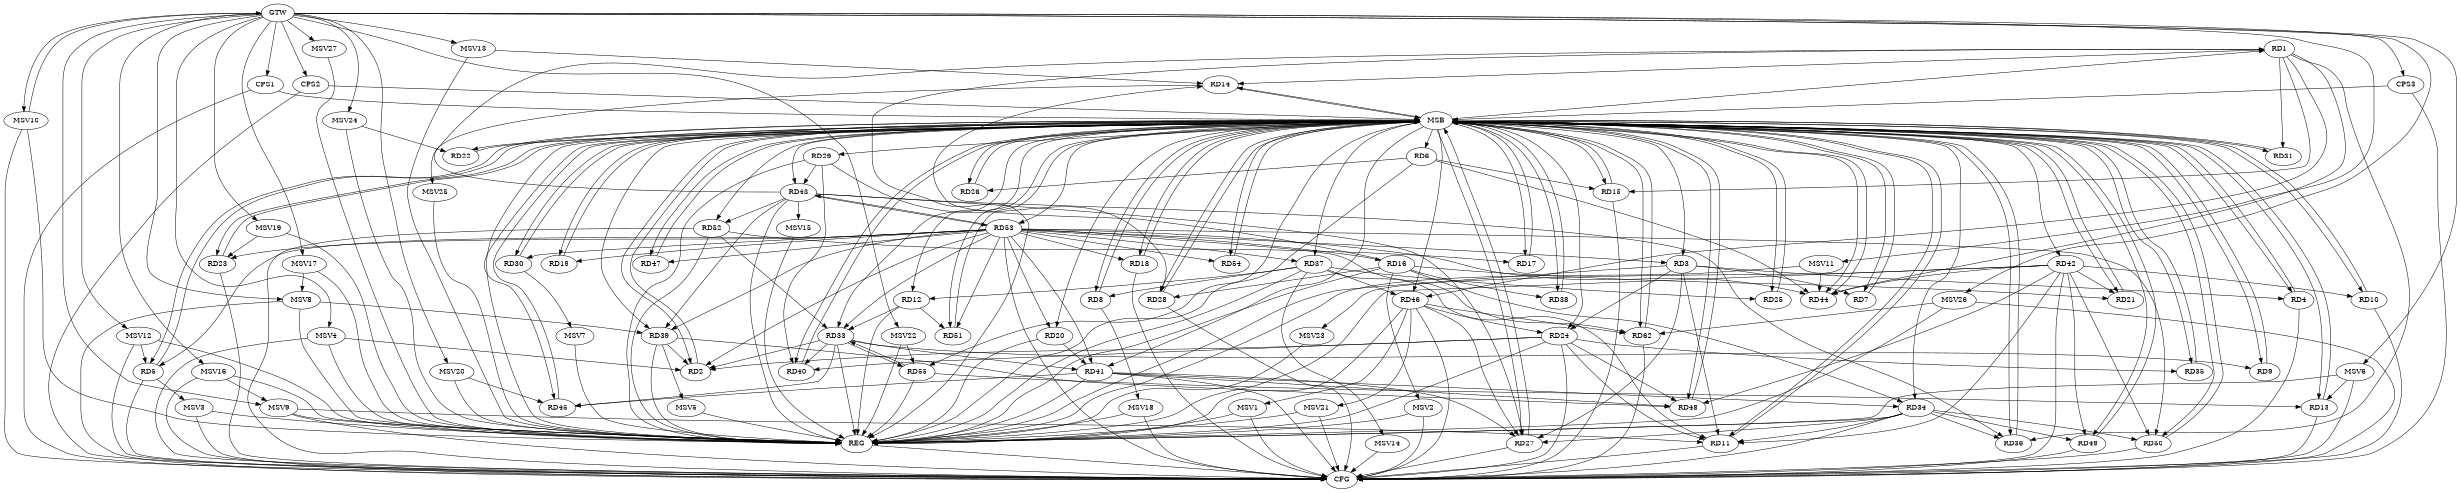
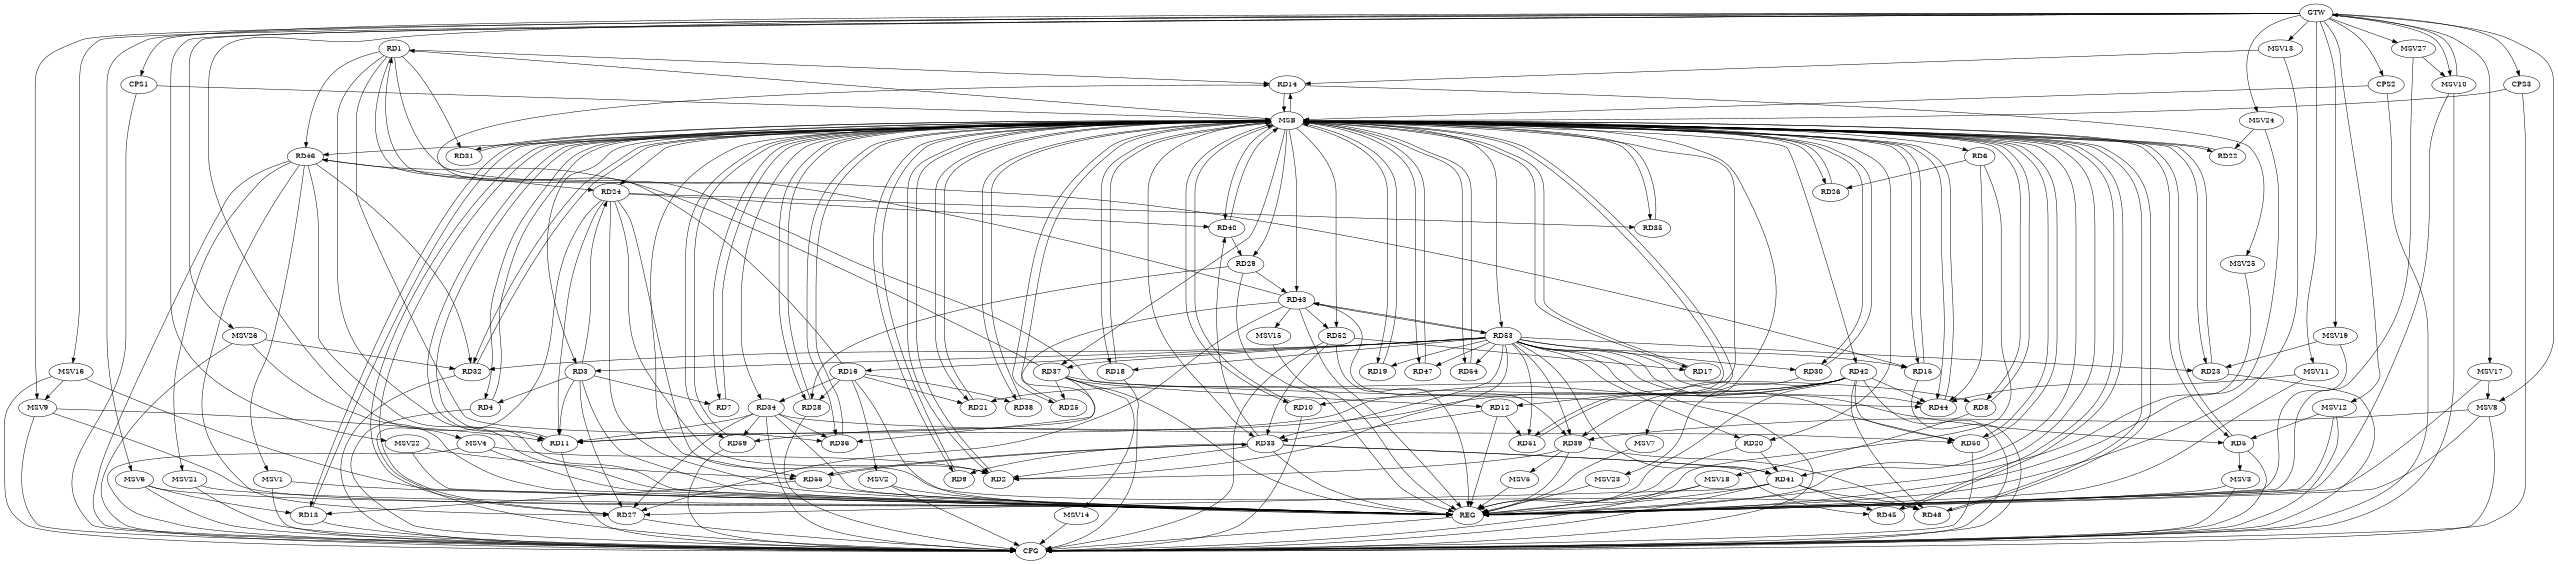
edge "MSV27" -> "MSV10": added
edge "RD6" -> "RD15": now "RD53" -> "RD15"
edge "RD29" -> "RD40": reversed
node "RD62": label "RD62" -> "RD32"
node "MSV20": removed
edge "RD41" -> "RD34": removed
node "RD49": label "RD49" -> "RD59"
